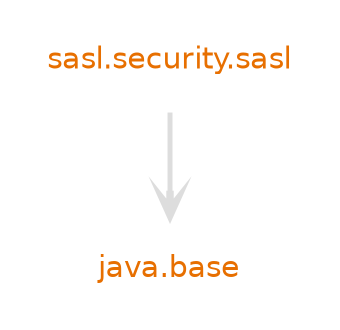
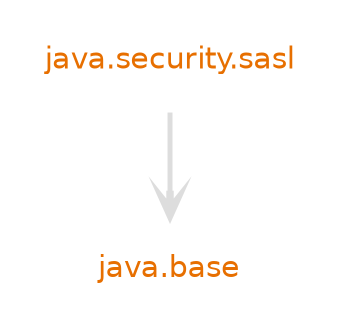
node "sasl.security.sasl": label "sasl.security.sasl" -> "java.security.sasl"
